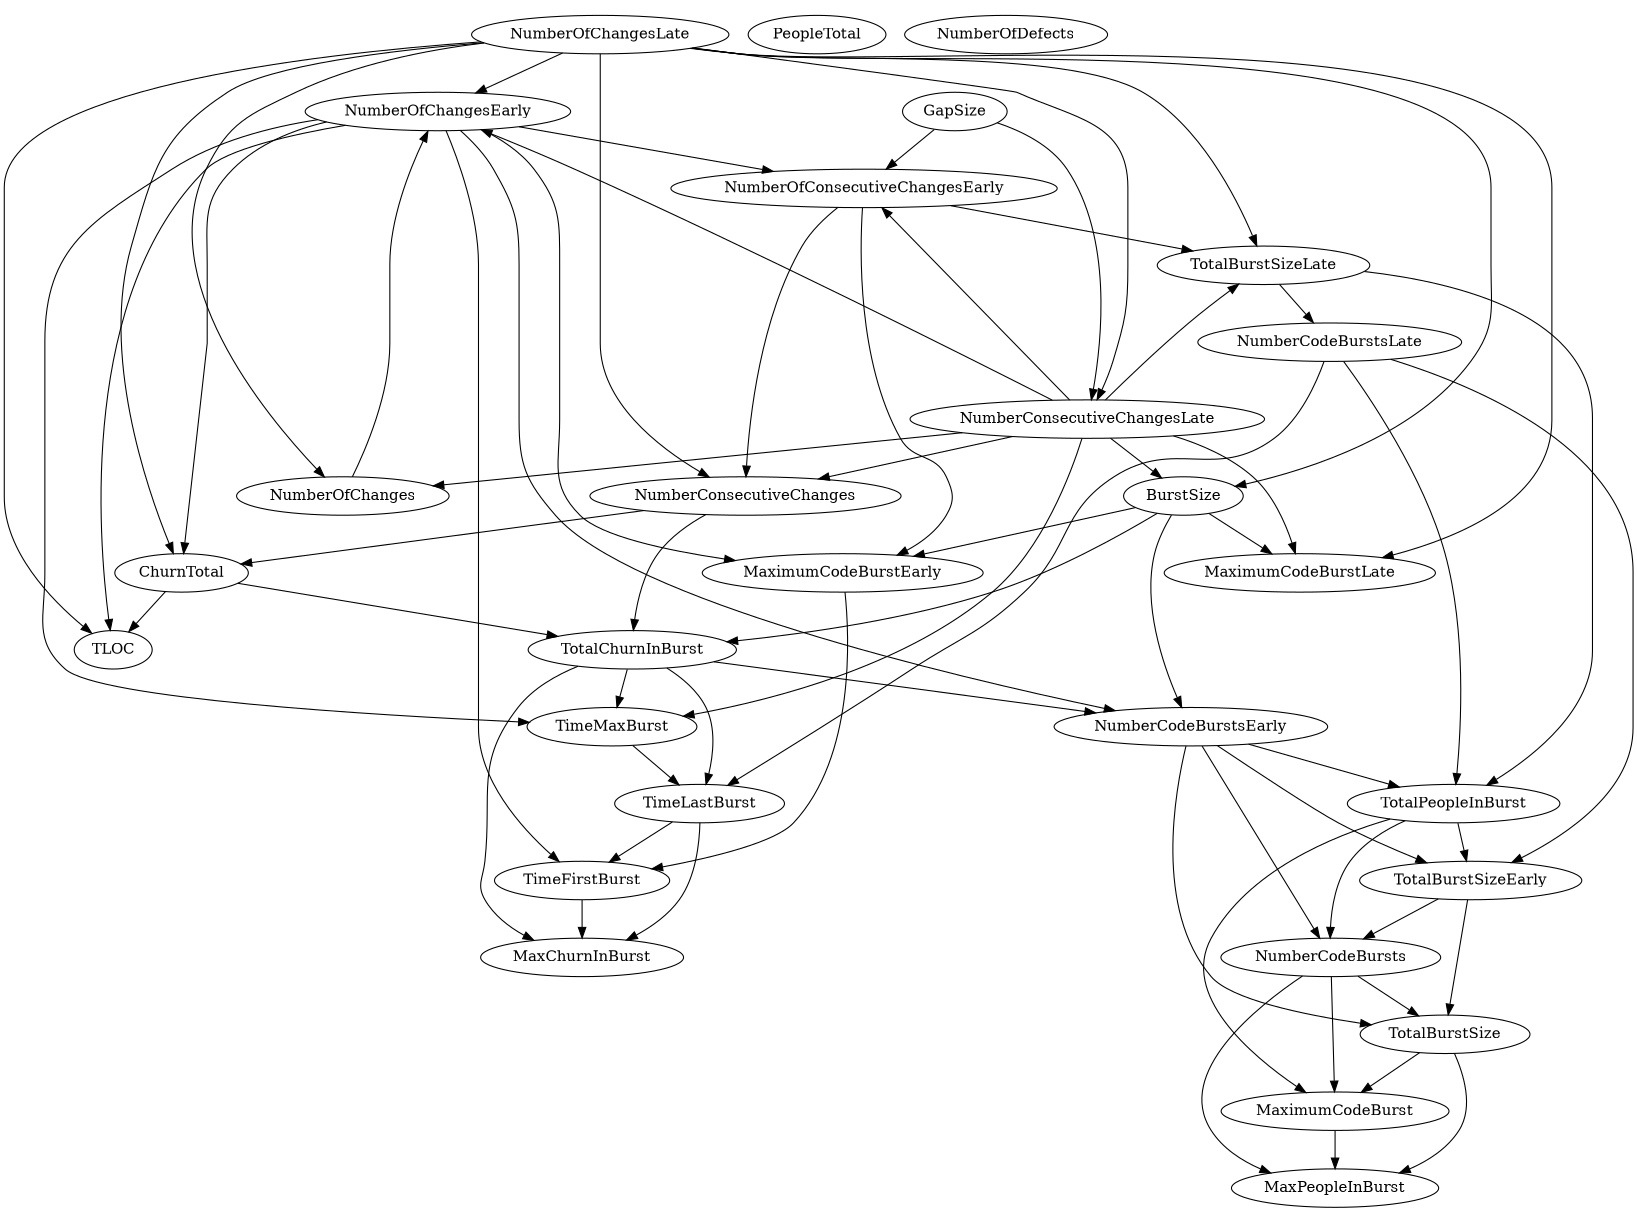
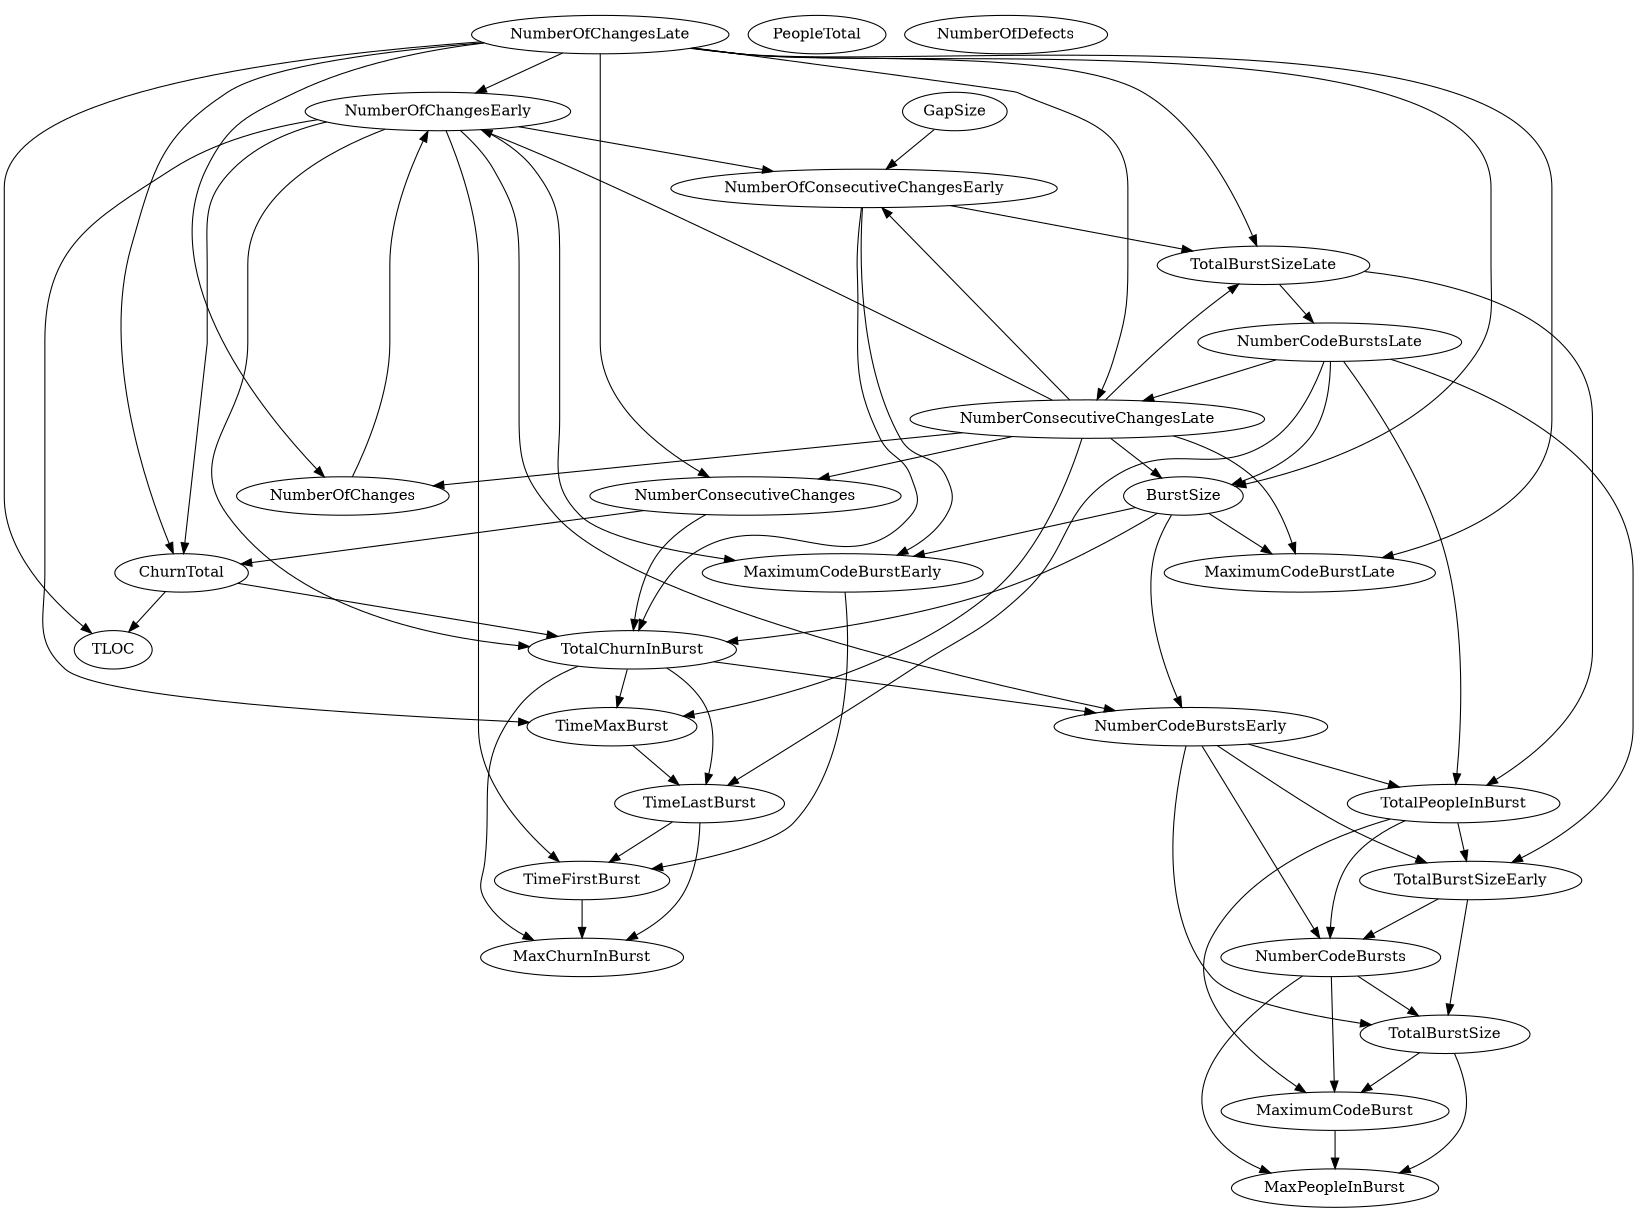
edge "GapSize" -> "NumberConsecutiveChangesLate": now "NumberCodeBurstsLate" -> "NumberConsecutiveChangesLate"
edge "NumberOfChangesEarly" -> "TLOC": now "NumberOfChangesEarly" -> "TotalChurnInBurst"
edge "NumberOfConsecutiveChangesEarly" -> "NumberConsecutiveChanges": now "NumberOfConsecutiveChangesEarly" -> "TotalChurnInBurst"
edge "NumberCodeBurstsLate" -> "BurstSize": added
